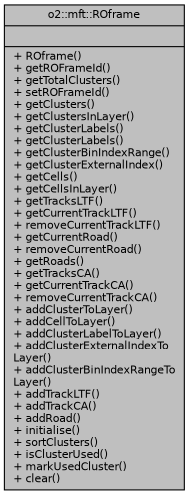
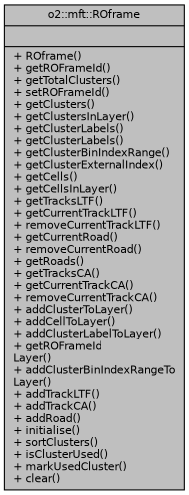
node "o2::mft::ROframe": text "+ addClusterExternalIndexTo" -> "+ getROFrameId"
